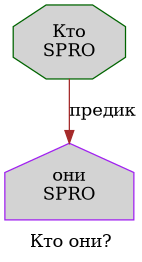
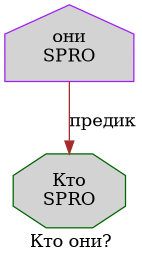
edge "Кто SPRO" -> "они SPRO": reversed
